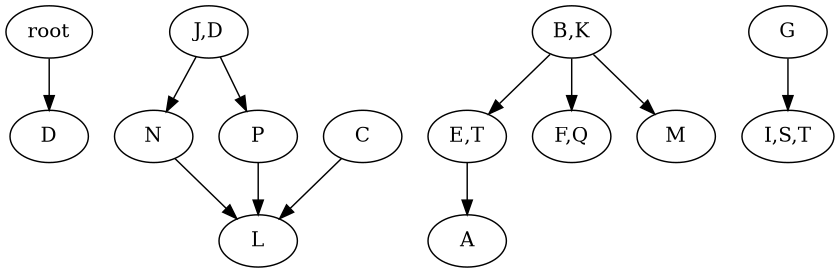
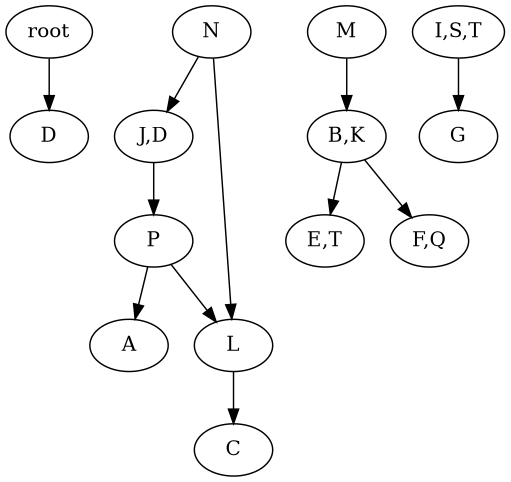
edge "G" -> "I,S,T": reversed
edge "J,D" -> "N": reversed
edge "B,K" -> "M": reversed
edge "E,T" -> "A": now "P" -> "A"
edge "C" -> "L": reversed
